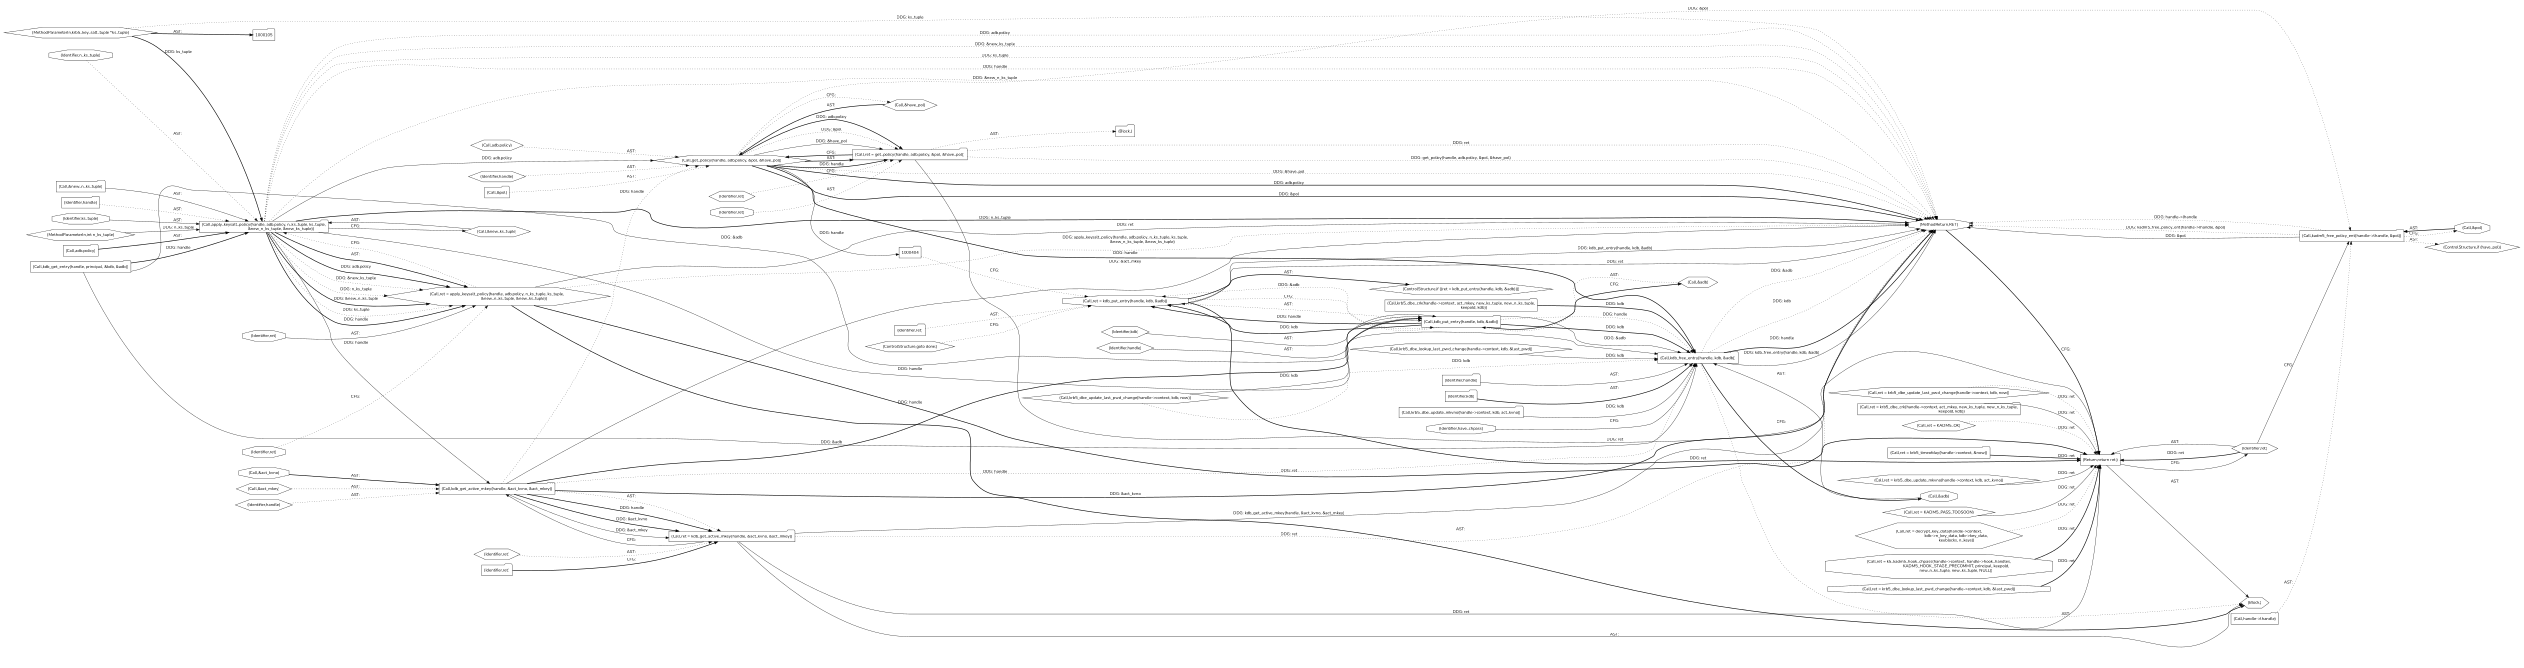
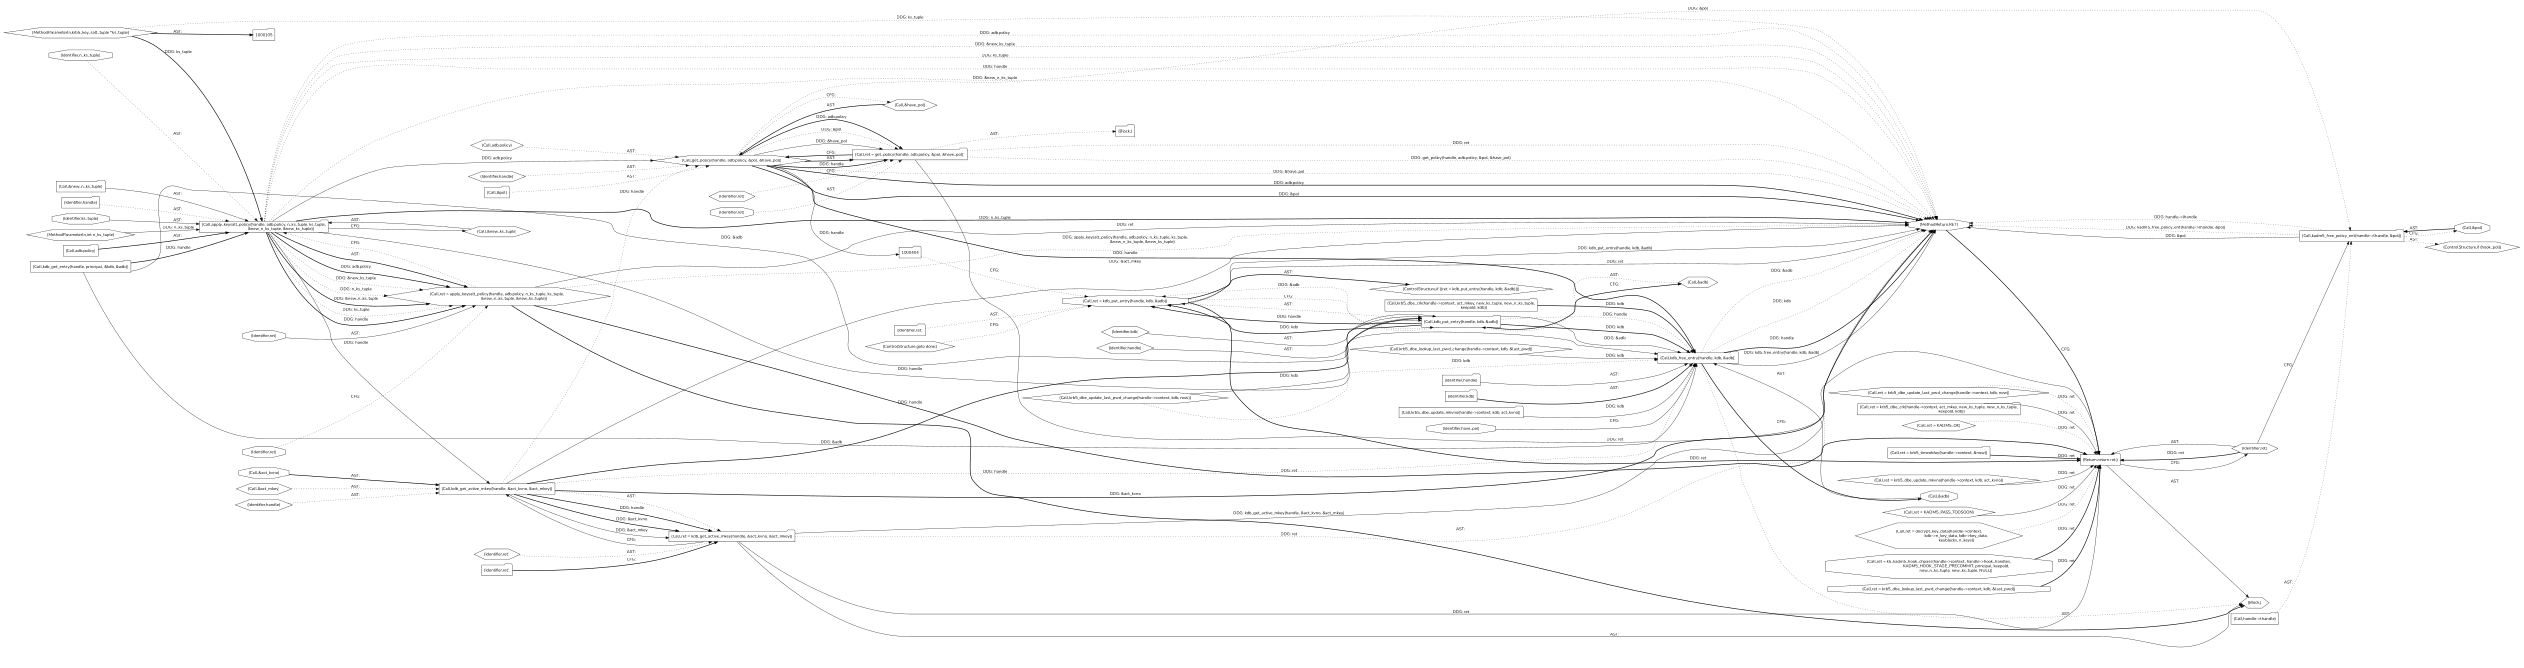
node "(ControlStructure,if (have_pol))": label "(ControlStructure,if (have_pol))" -> "(ControlStructure,if (hook_pol))"
node "(Identifier,have_chpass)": label "(Identifier,have_chpass)" -> "(Identifier,have_pol)"
